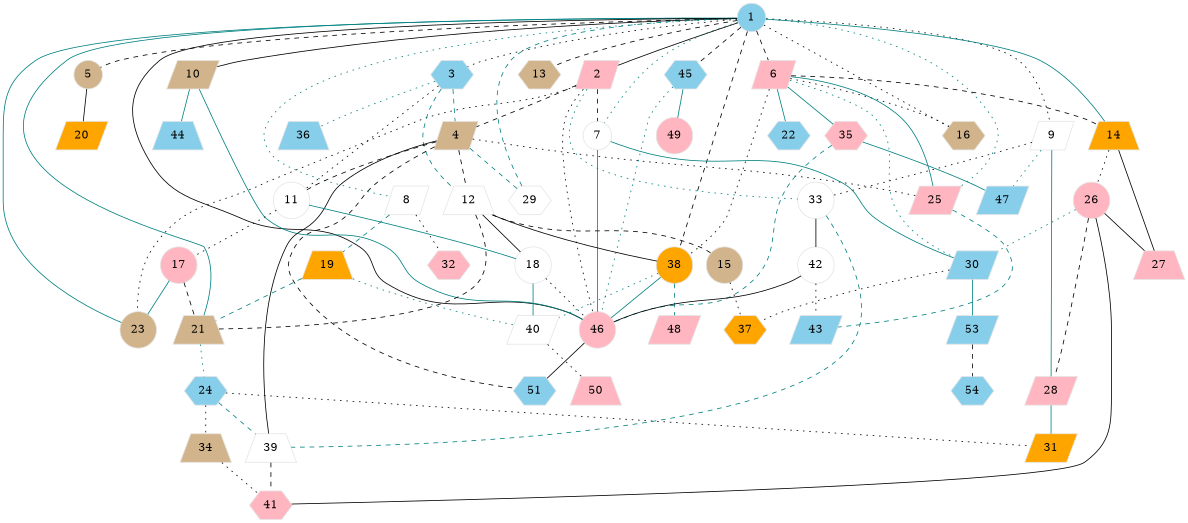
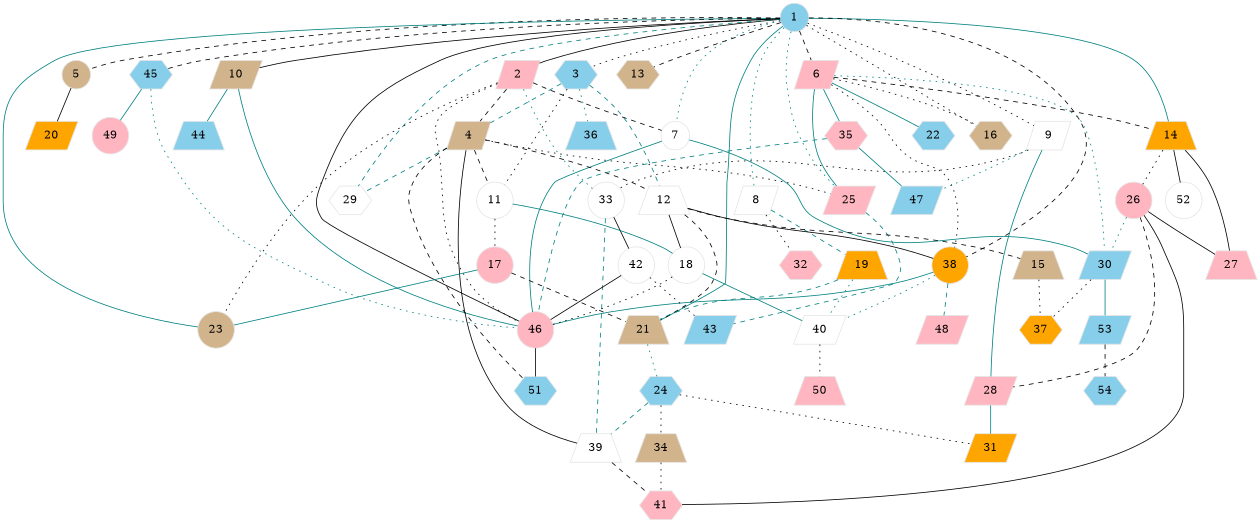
node "52": added
node "15": shape circle -> trapezium
